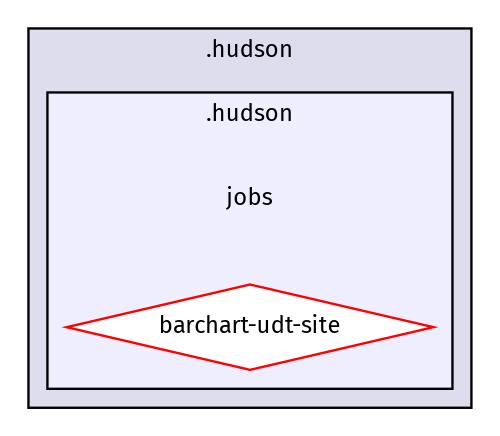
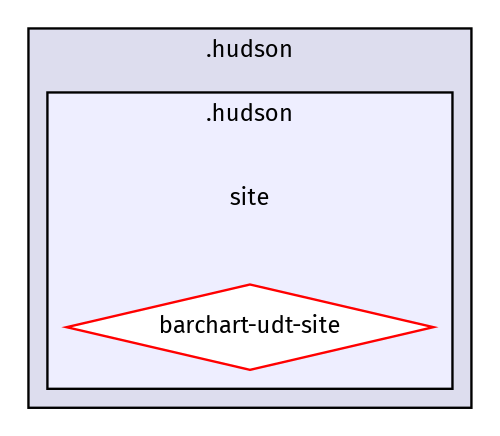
node "jobs": label "jobs" -> "site"
